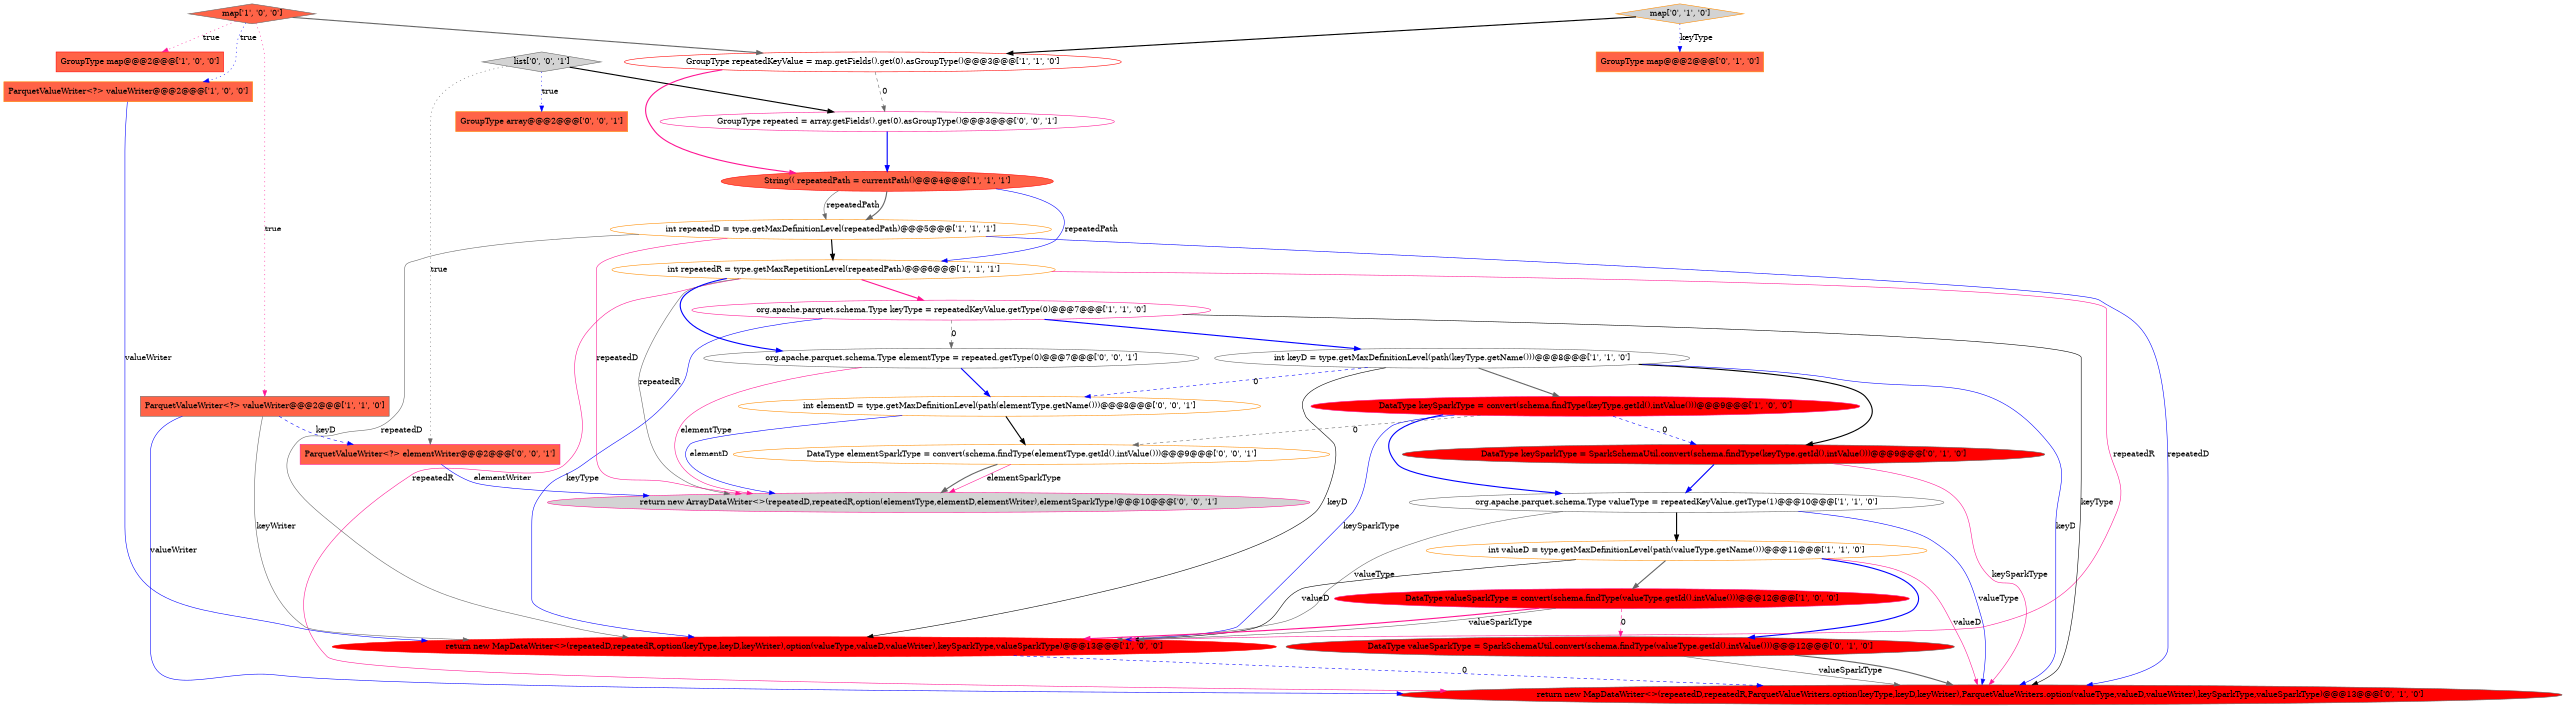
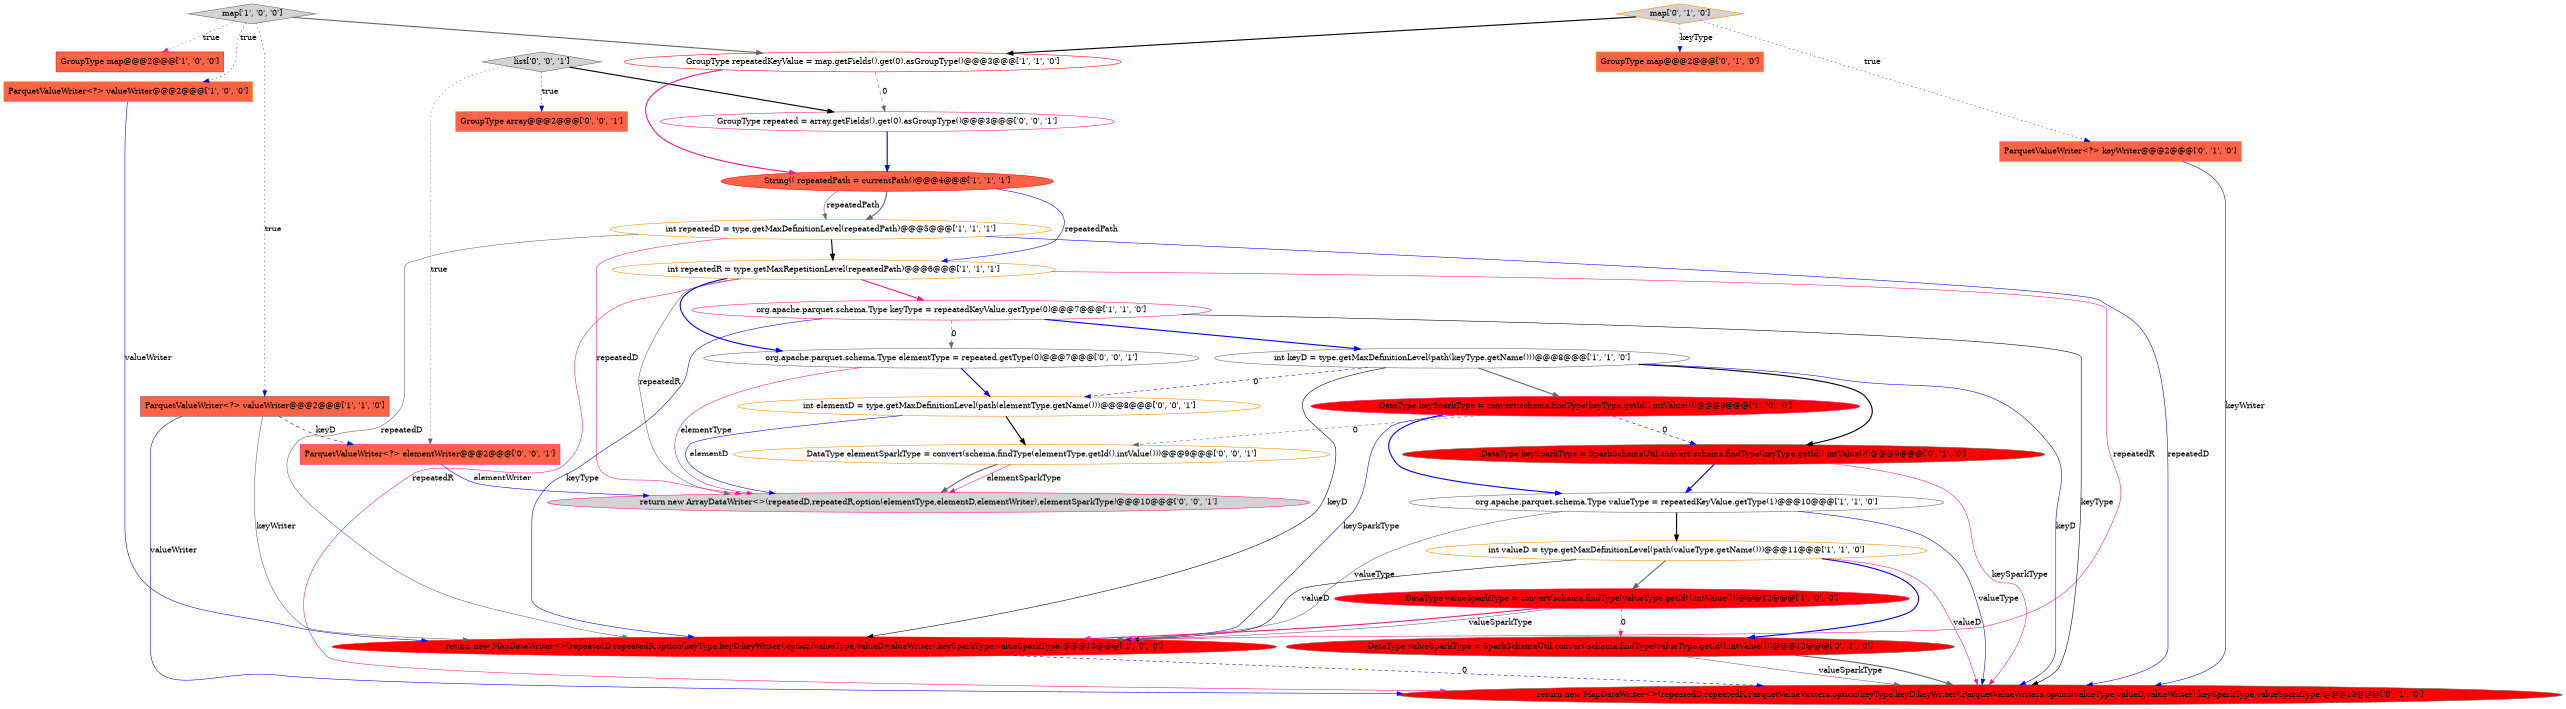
node "map['1', '0', '0']": fillcolor tomato -> lightgray
node "ParquetValueWriter<?> keyWriter@@@2@@@['0', '1', '0']": added
edge "map['1', '0', '0']" -> "ParquetValueWriter<?> valueWriter@@@2@@@['1', '1', '0']": color deeppink -> blue
